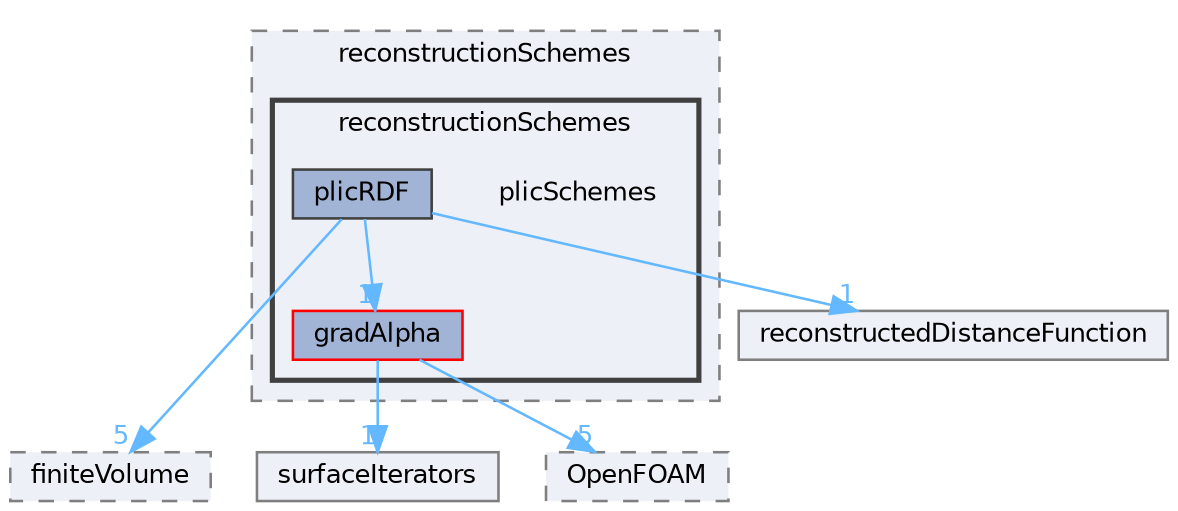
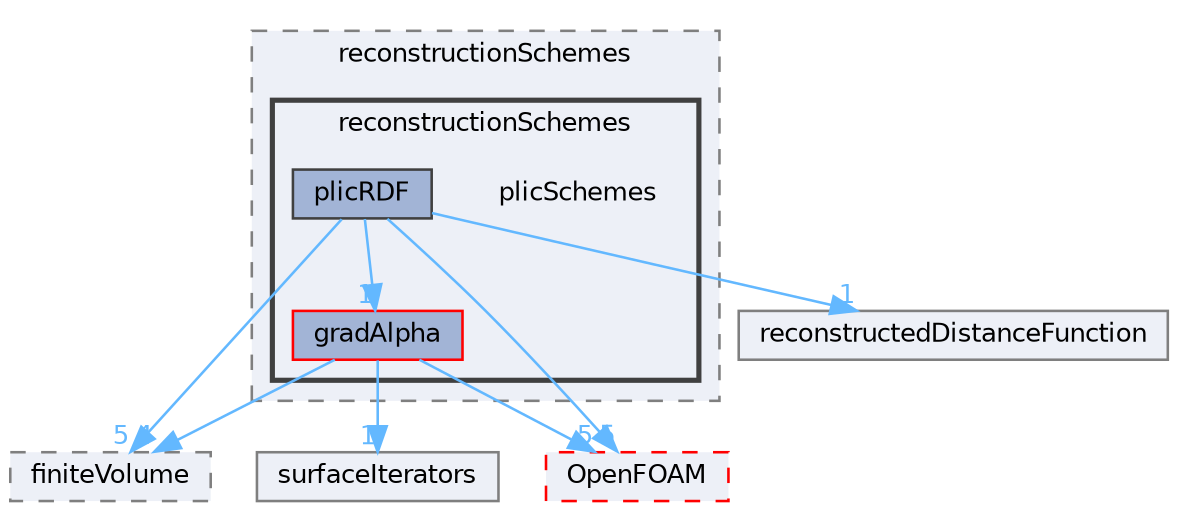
edge "plicRDF" -> "OpenFOAM": added
edge "gradAlpha" -> "finiteVolume": added
node "OpenFOAM": color grey50 -> red
